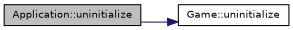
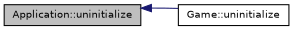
edge "Application::uninitialize" -> "Game::uninitialize": reversed
